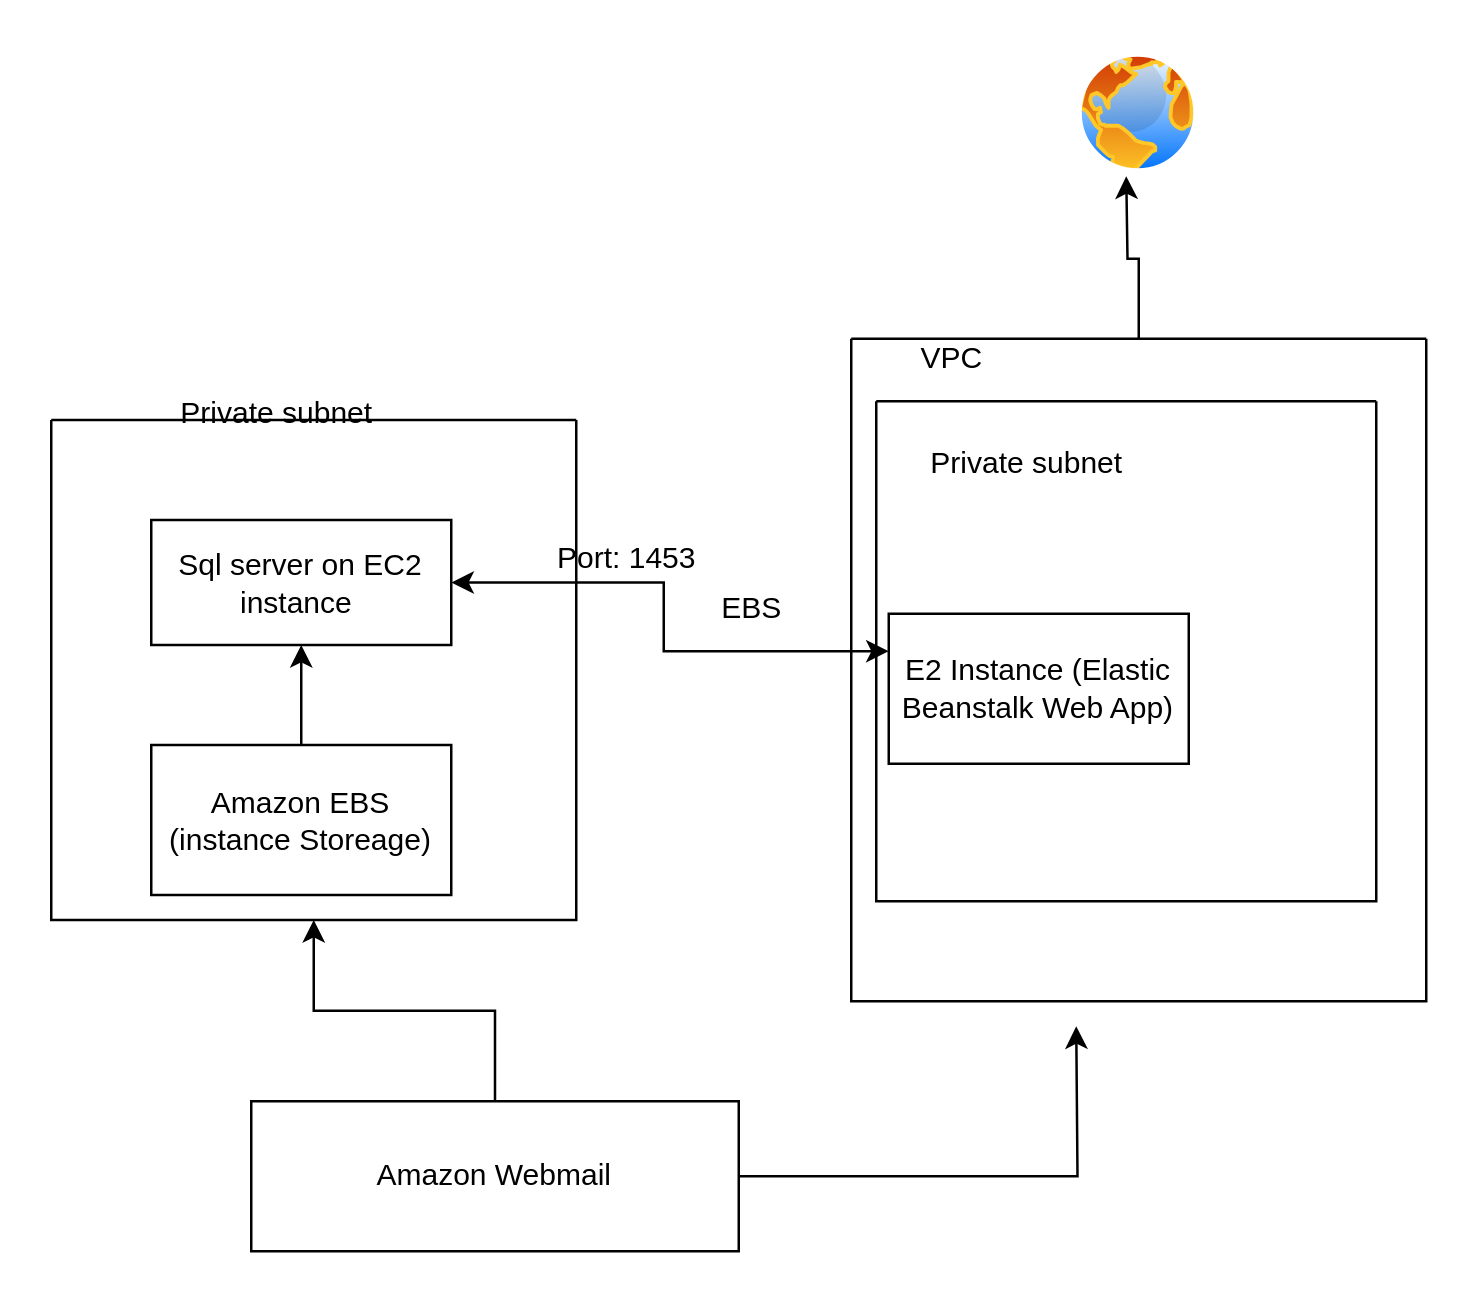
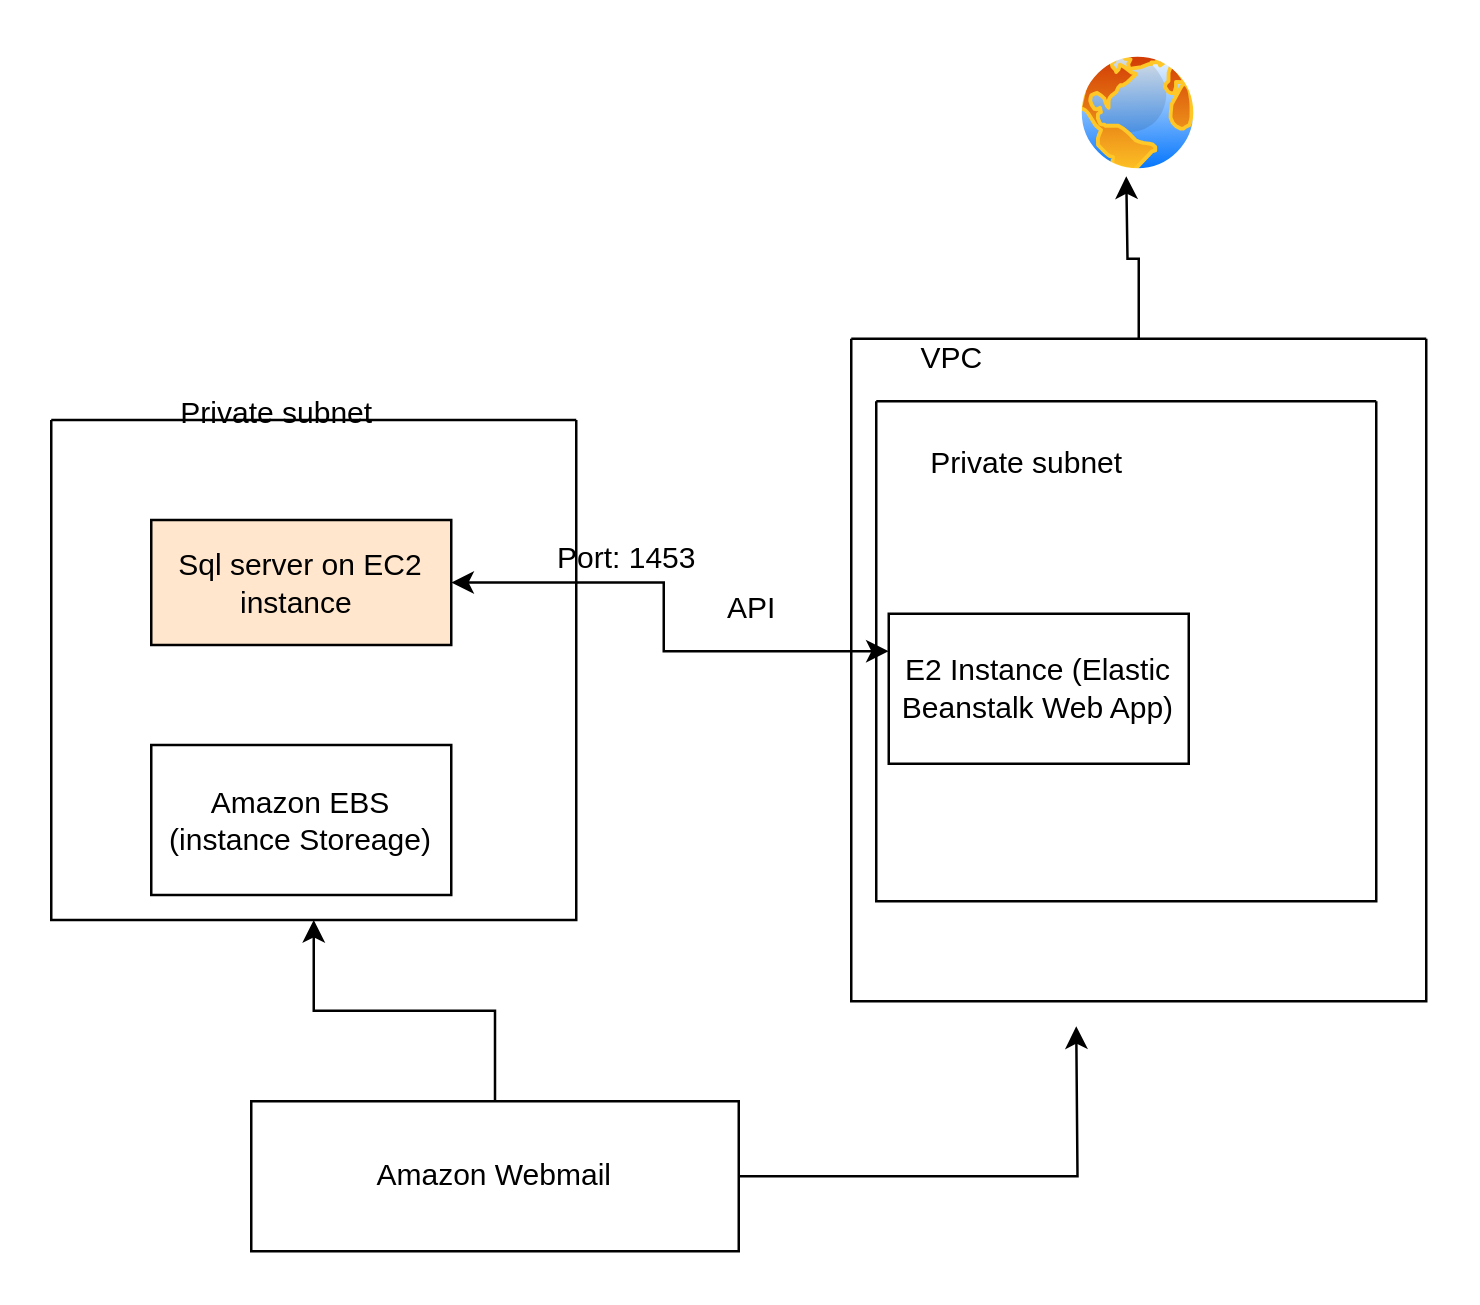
node "Sql server on EC2 instance": fillcolor #ffffff -> #ffe6cc
node "EBS": label "EBS" -> "API"
edge "Amazon EBS (instance Storeage)" -> "Sql server on EC2 instance": removed
